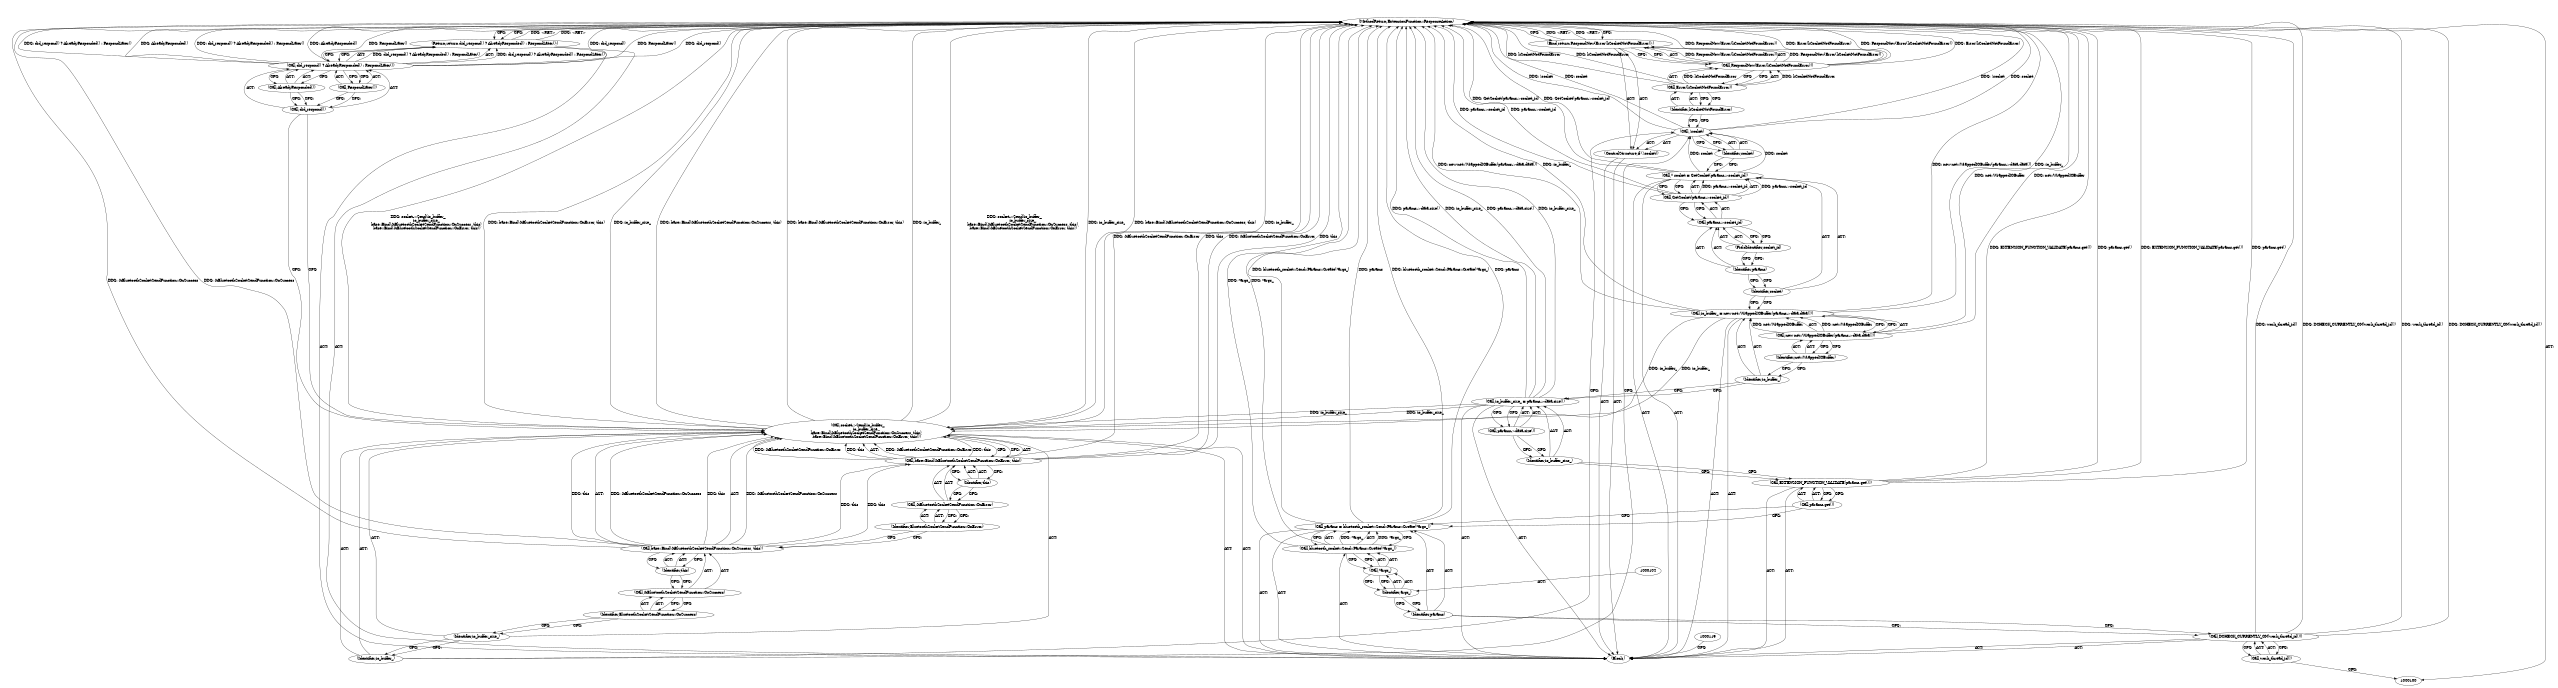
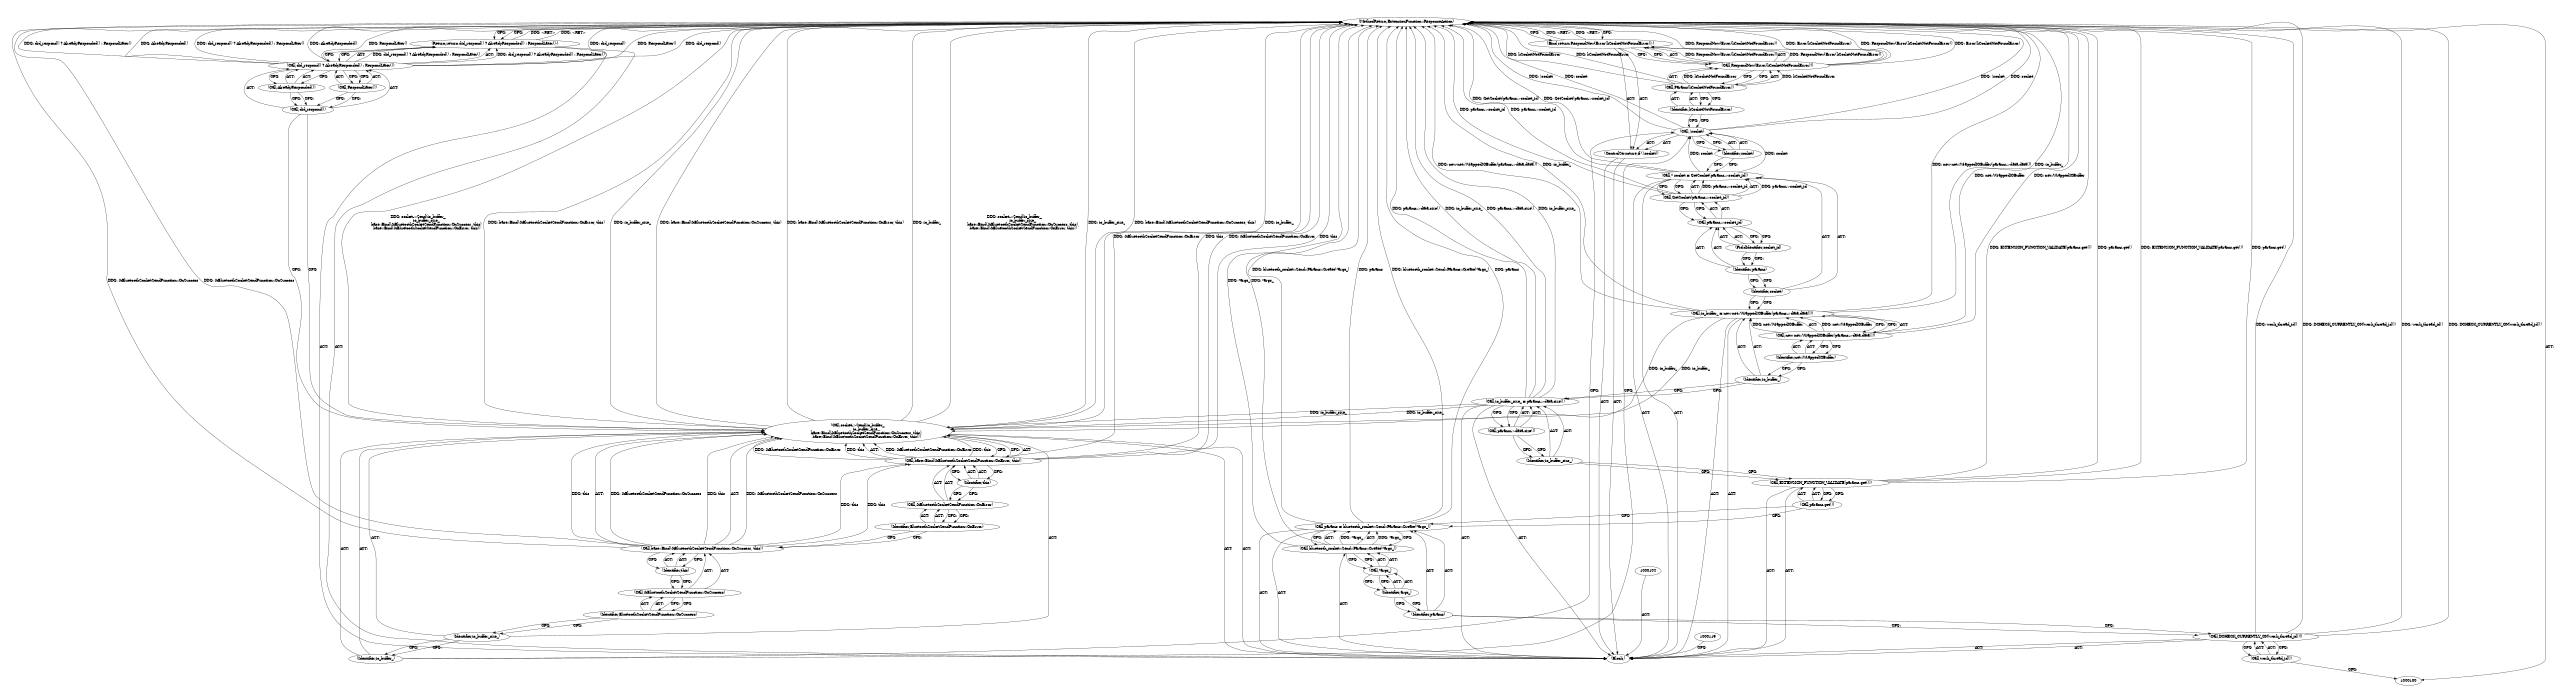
node "(Call,Error(kSocketNotFoundError))": label "(Call,Error(kSocketNotFoundError))" -> "(Call,Params(kSocketNotFoundError))"
edge "1000104" -> "(Identifier,args_)": now "1000104" -> "(Block,)"
